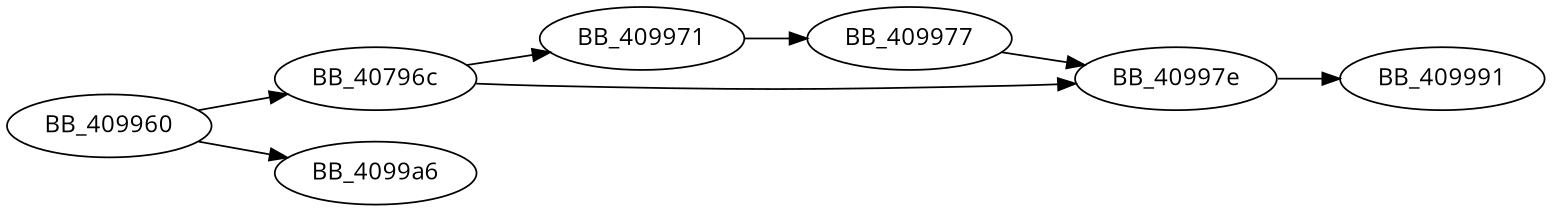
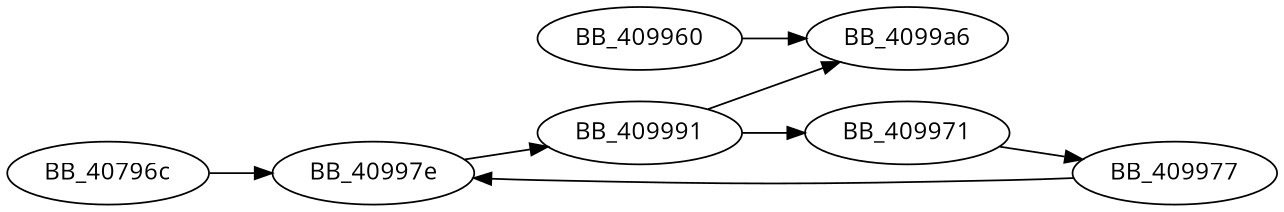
edge "BB_40796c" -> "BB_409971": now "BB_409991" -> "BB_409971"
edge "BB_409991" -> "BB_4099a6": added
edge "BB_409960" -> "BB_40796c": removed
